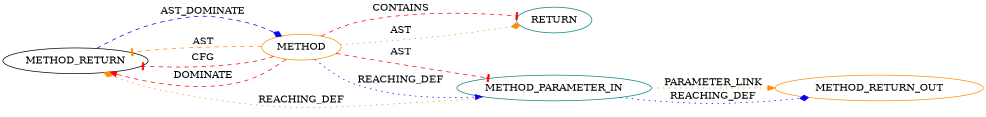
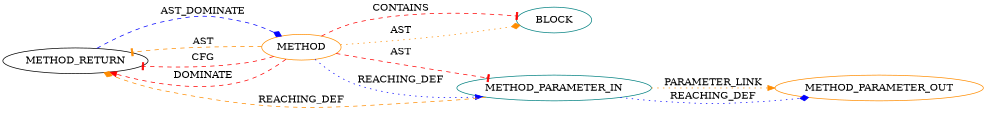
node "RETURN": label "RETURN" -> "BLOCK"
node "METHOD_RETURN_OUT": label "METHOD_RETURN_OUT" -> "METHOD_PARAMETER_OUT"
edge "METHOD_PARAMETER_IN" -> "METHOD_RETURN": style dotted -> dashed
